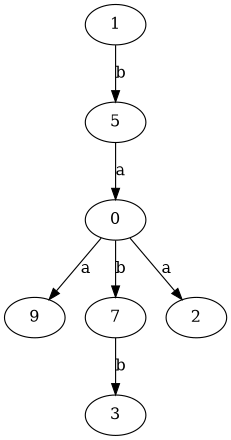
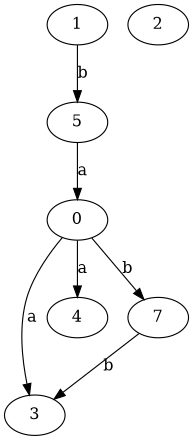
edge "0" -> "2": now "0" -> "3"
node "9": label "9" -> "4"
